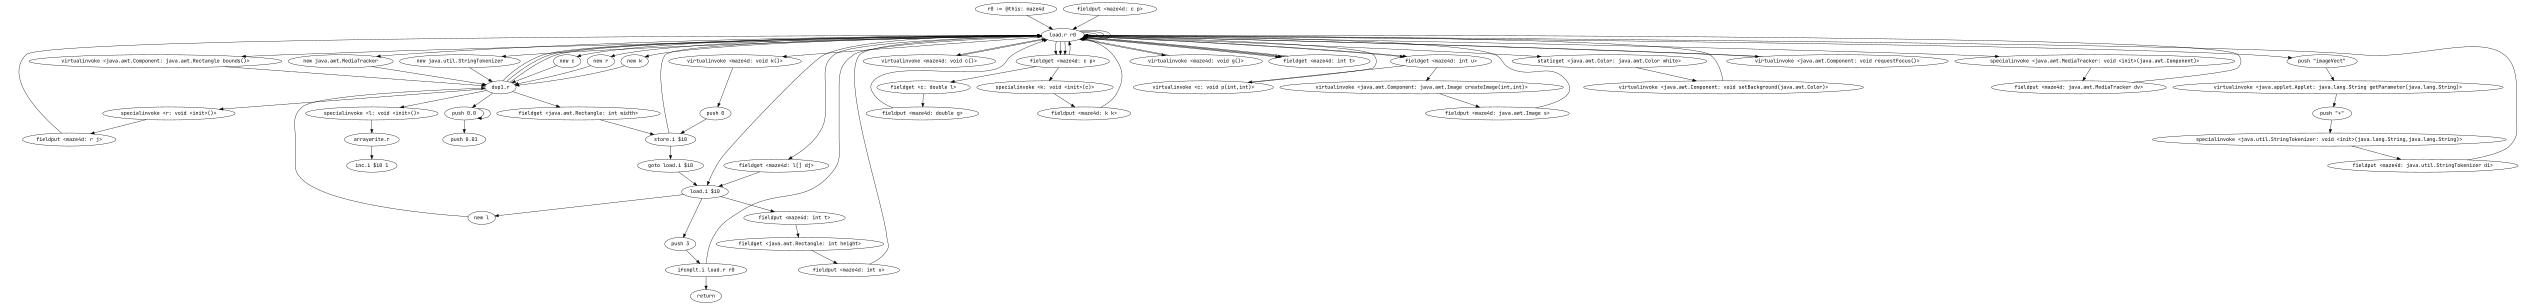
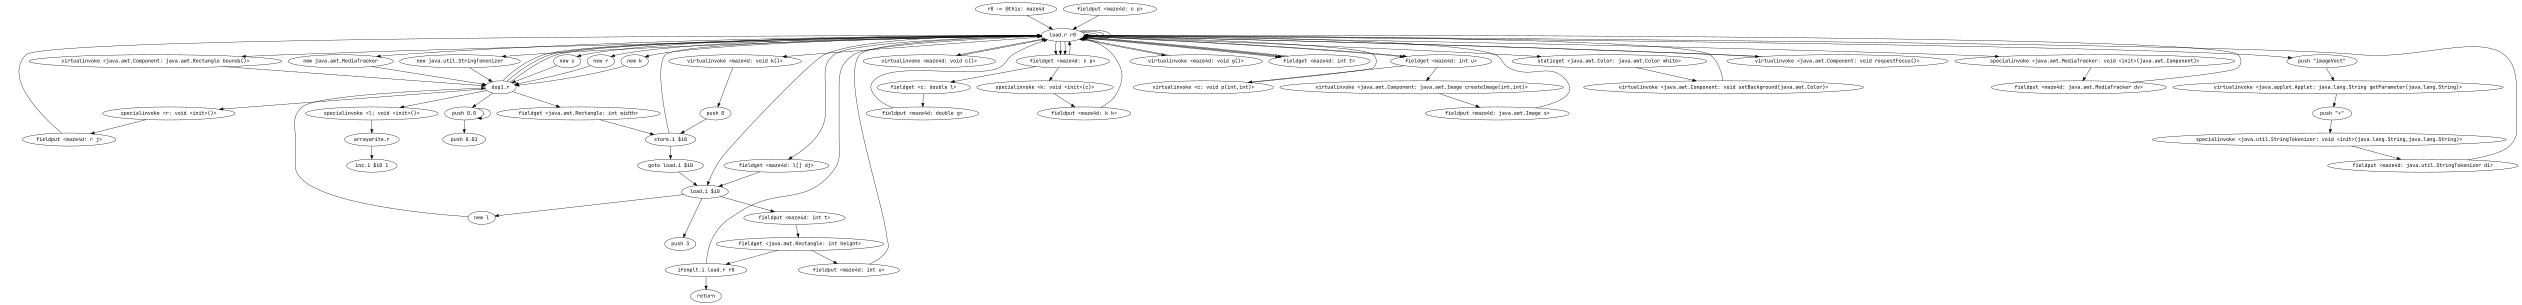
edge "push 3" -> "ifcmplt.i load.r r0": now "fieldget <java.awt.Rectangle: int height>" -> "ifcmplt.i load.r r0"
